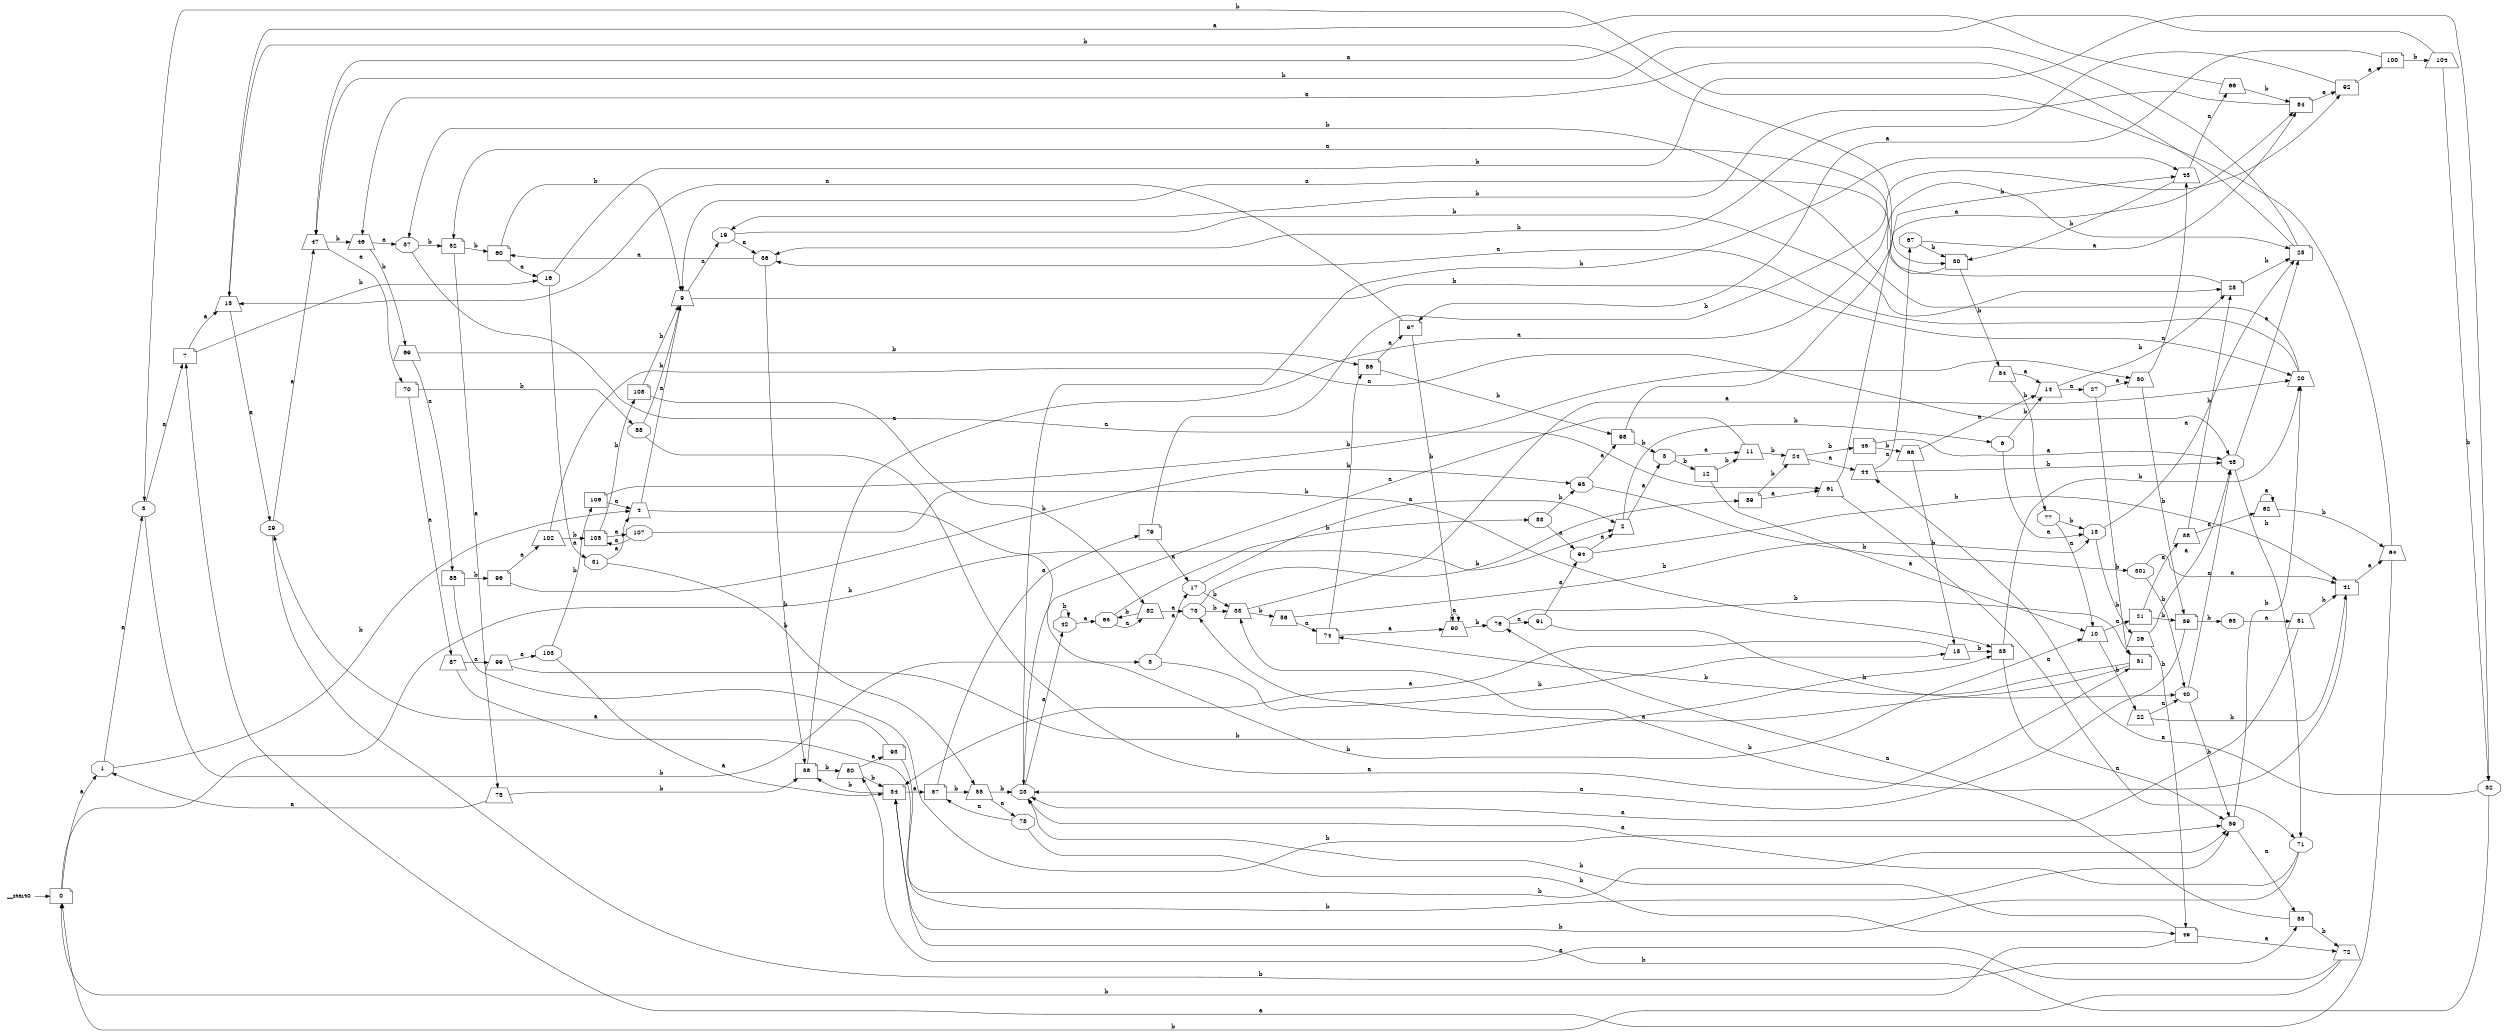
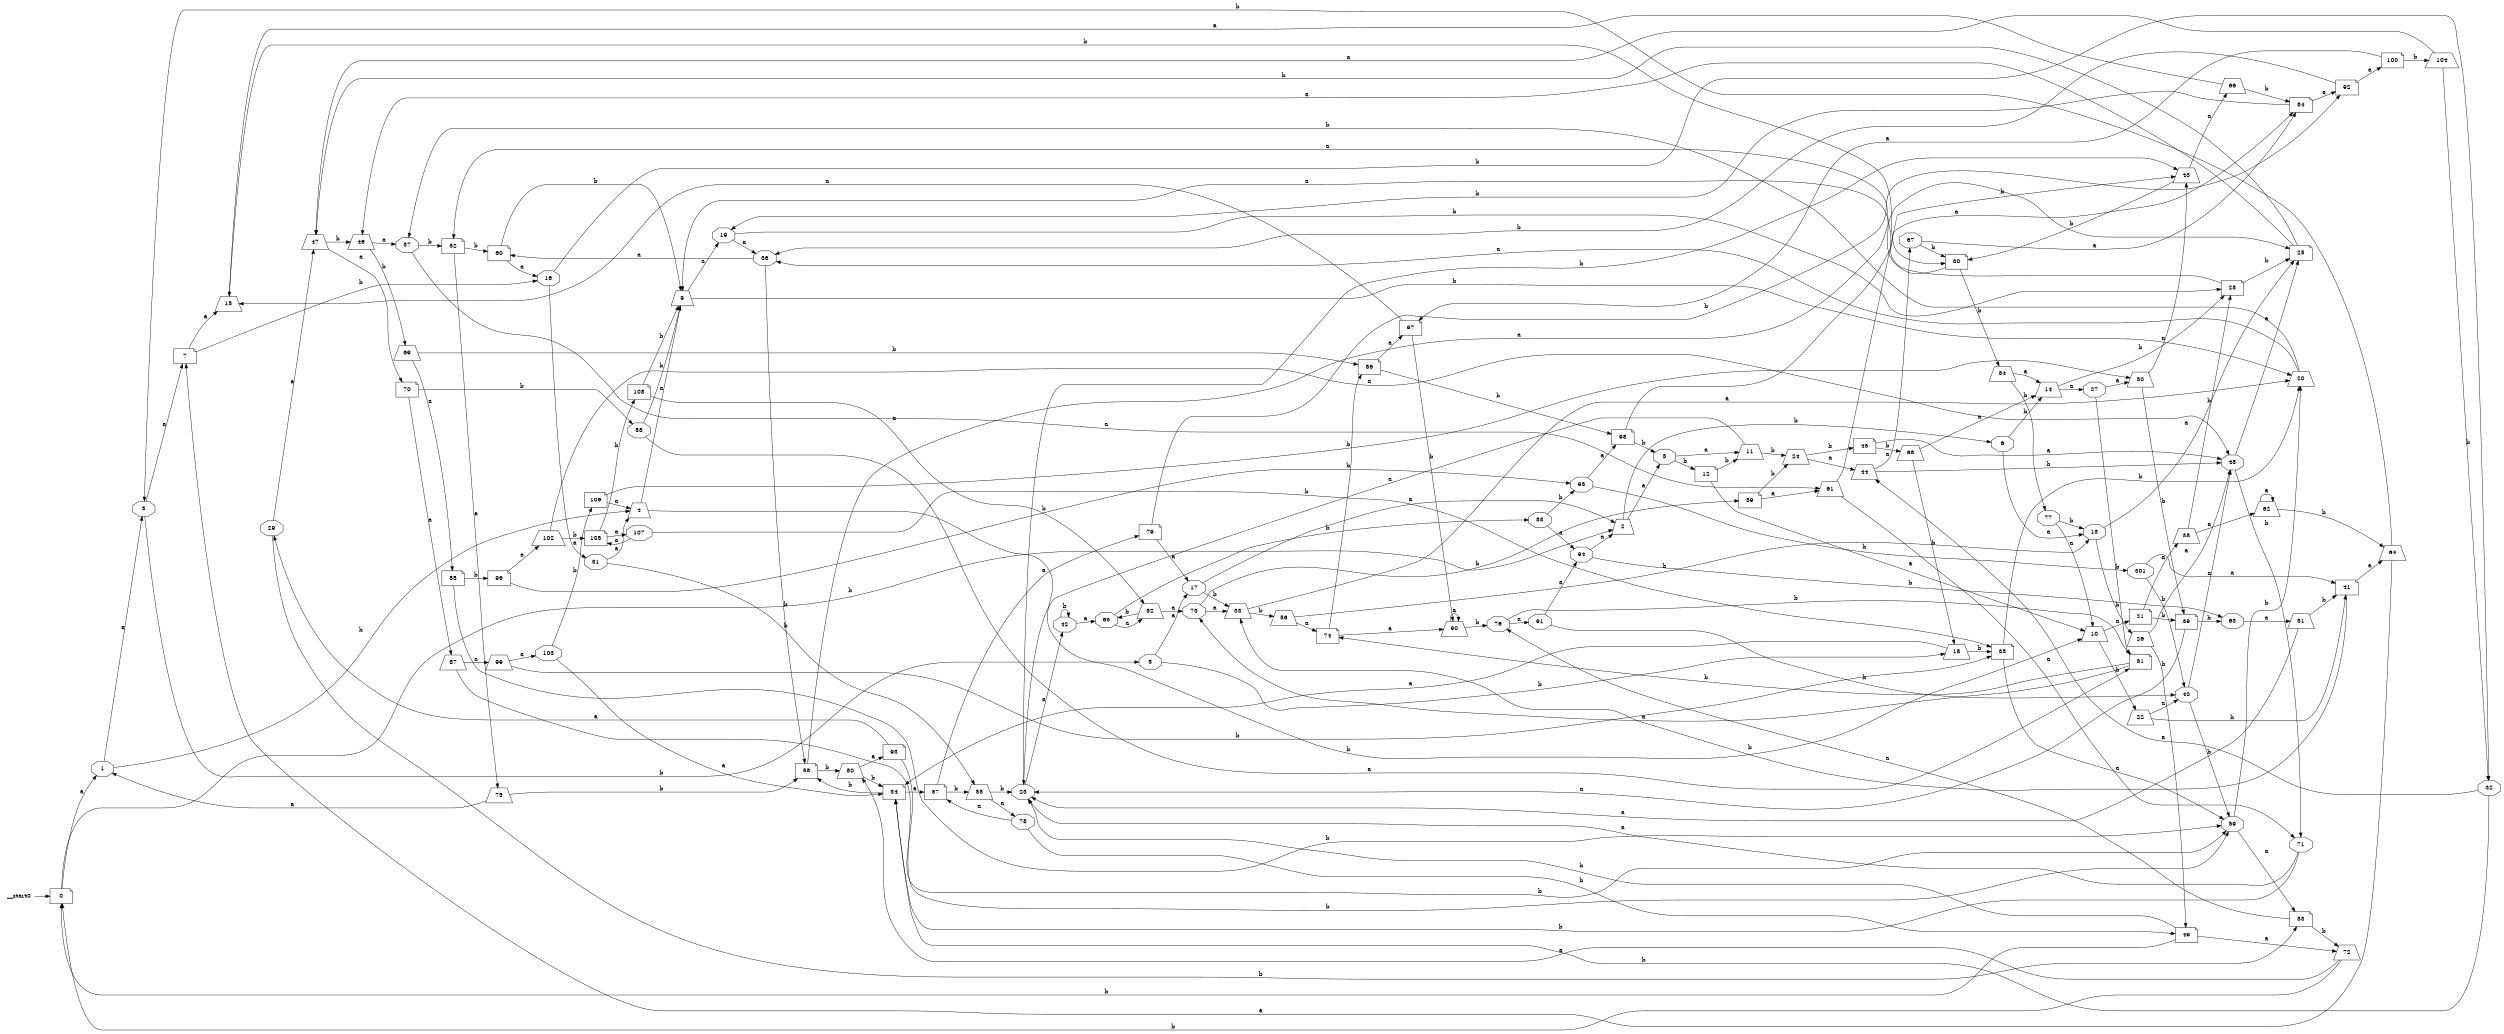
edge "15" -> "29": removed, label "a"
edge "94" -> "41": now "94" -> "63"
edge "73" -> "33": label "b" -> "a"
